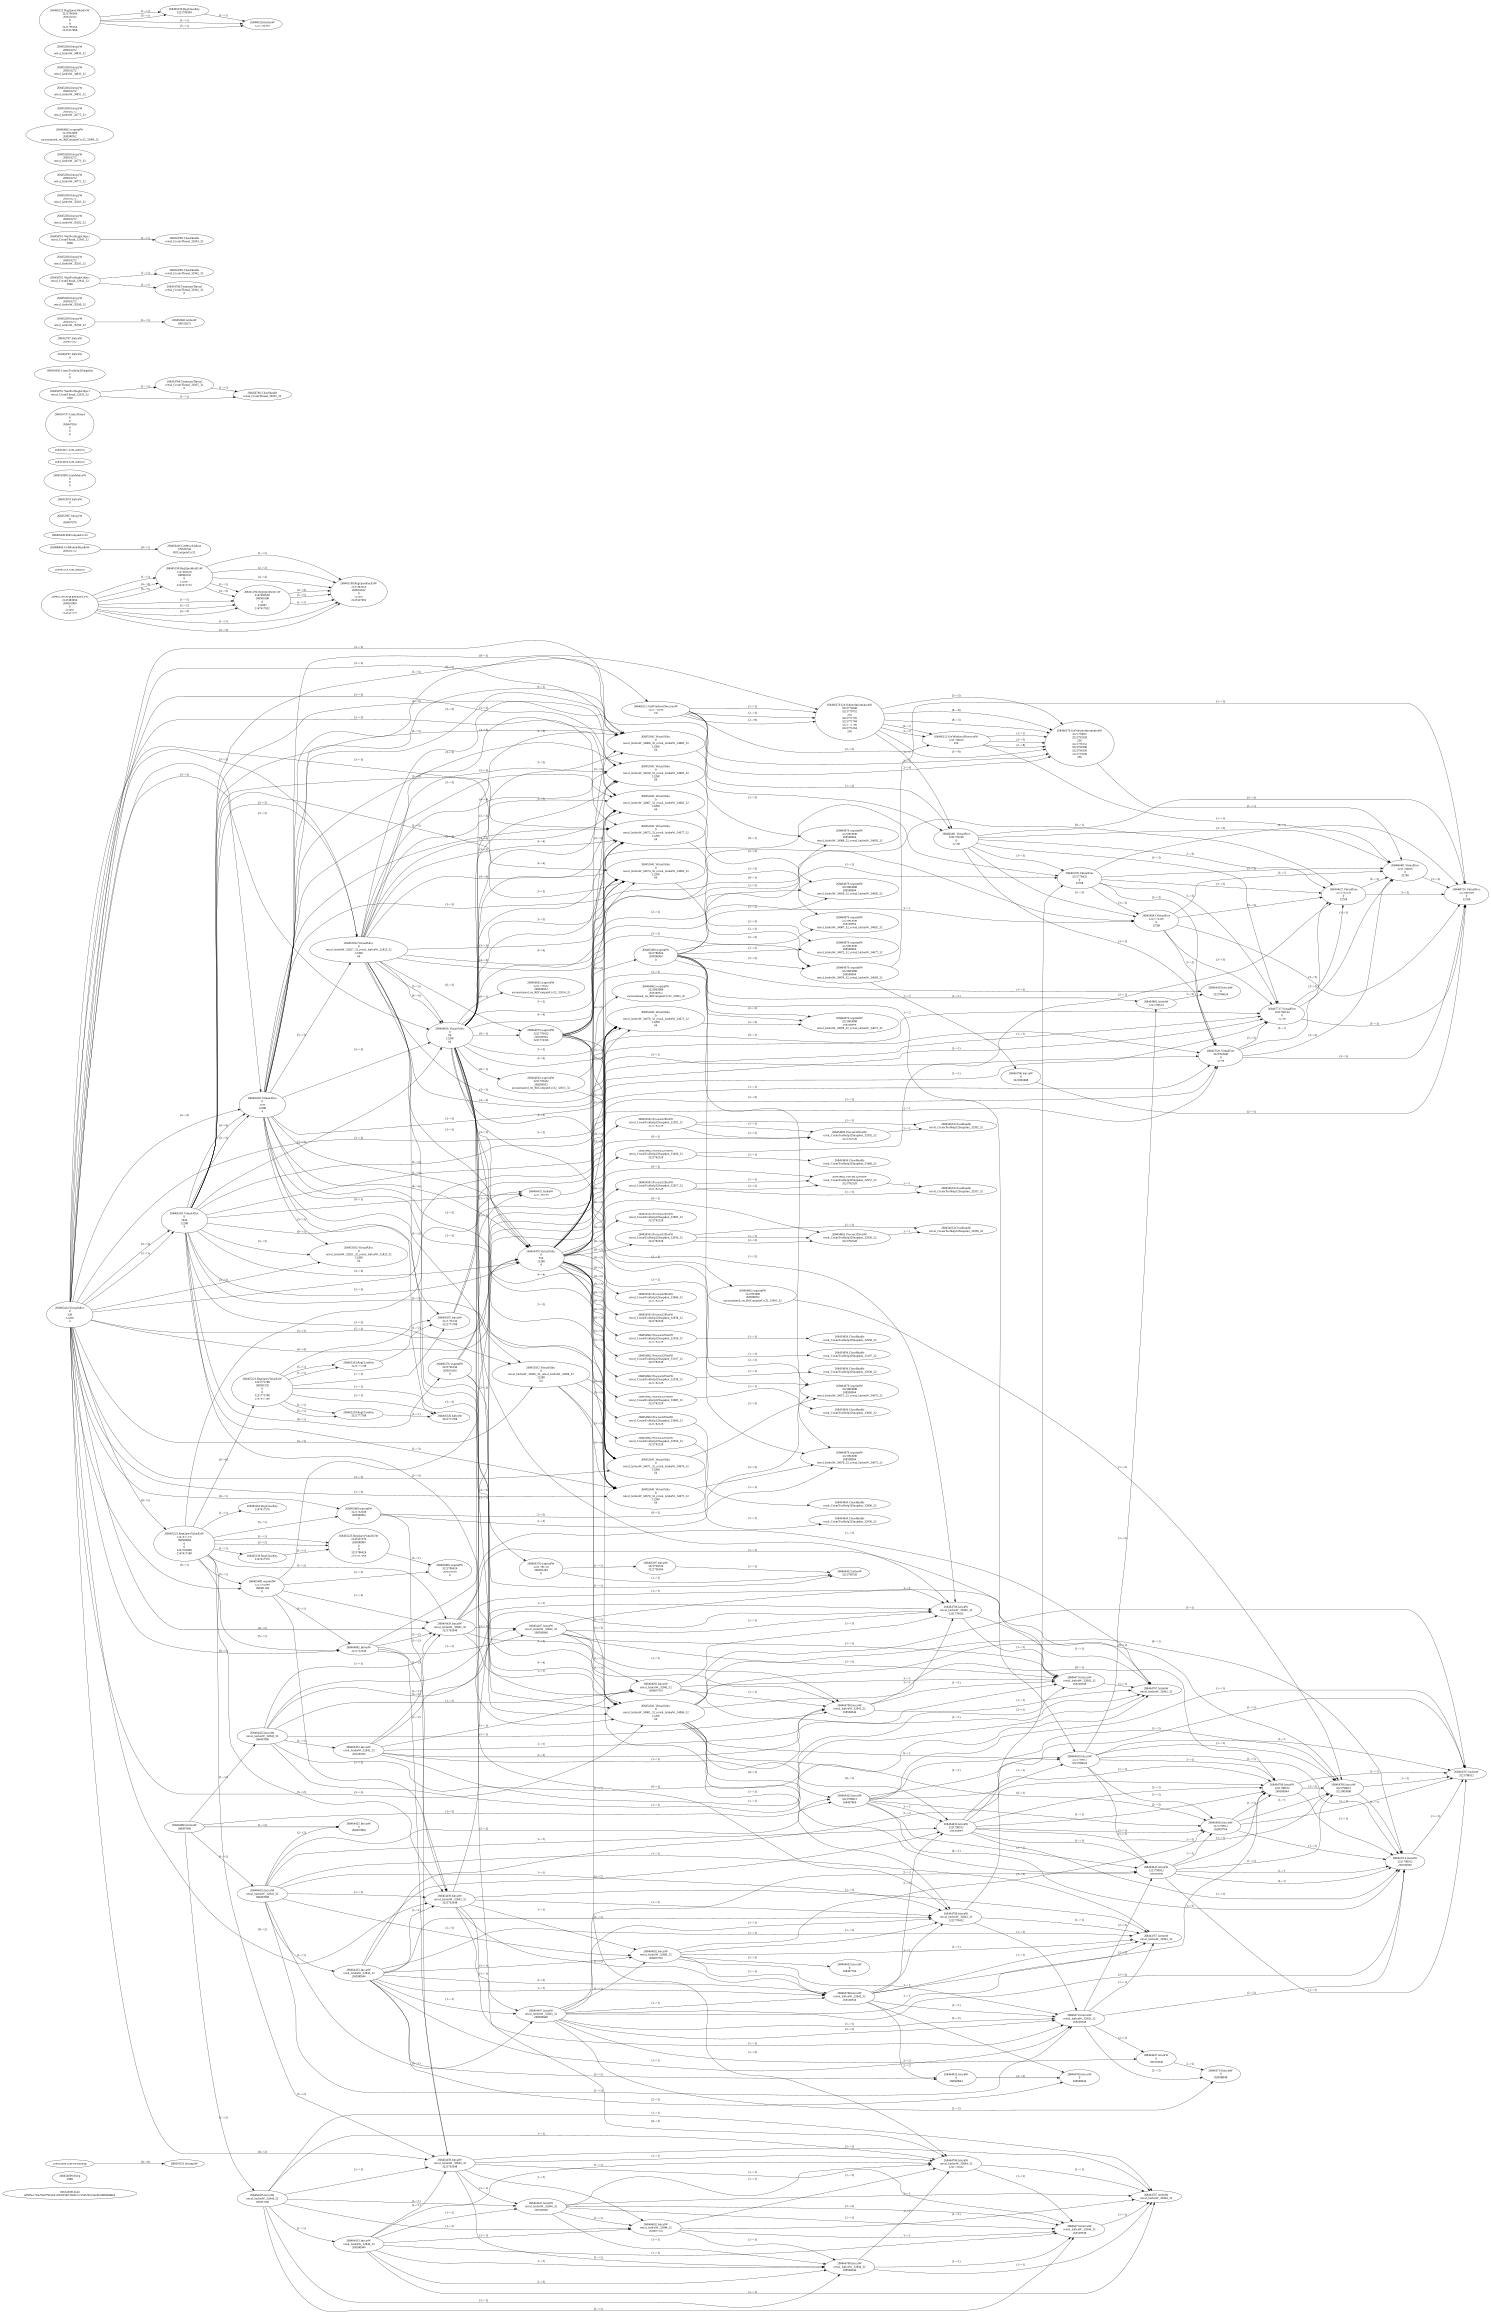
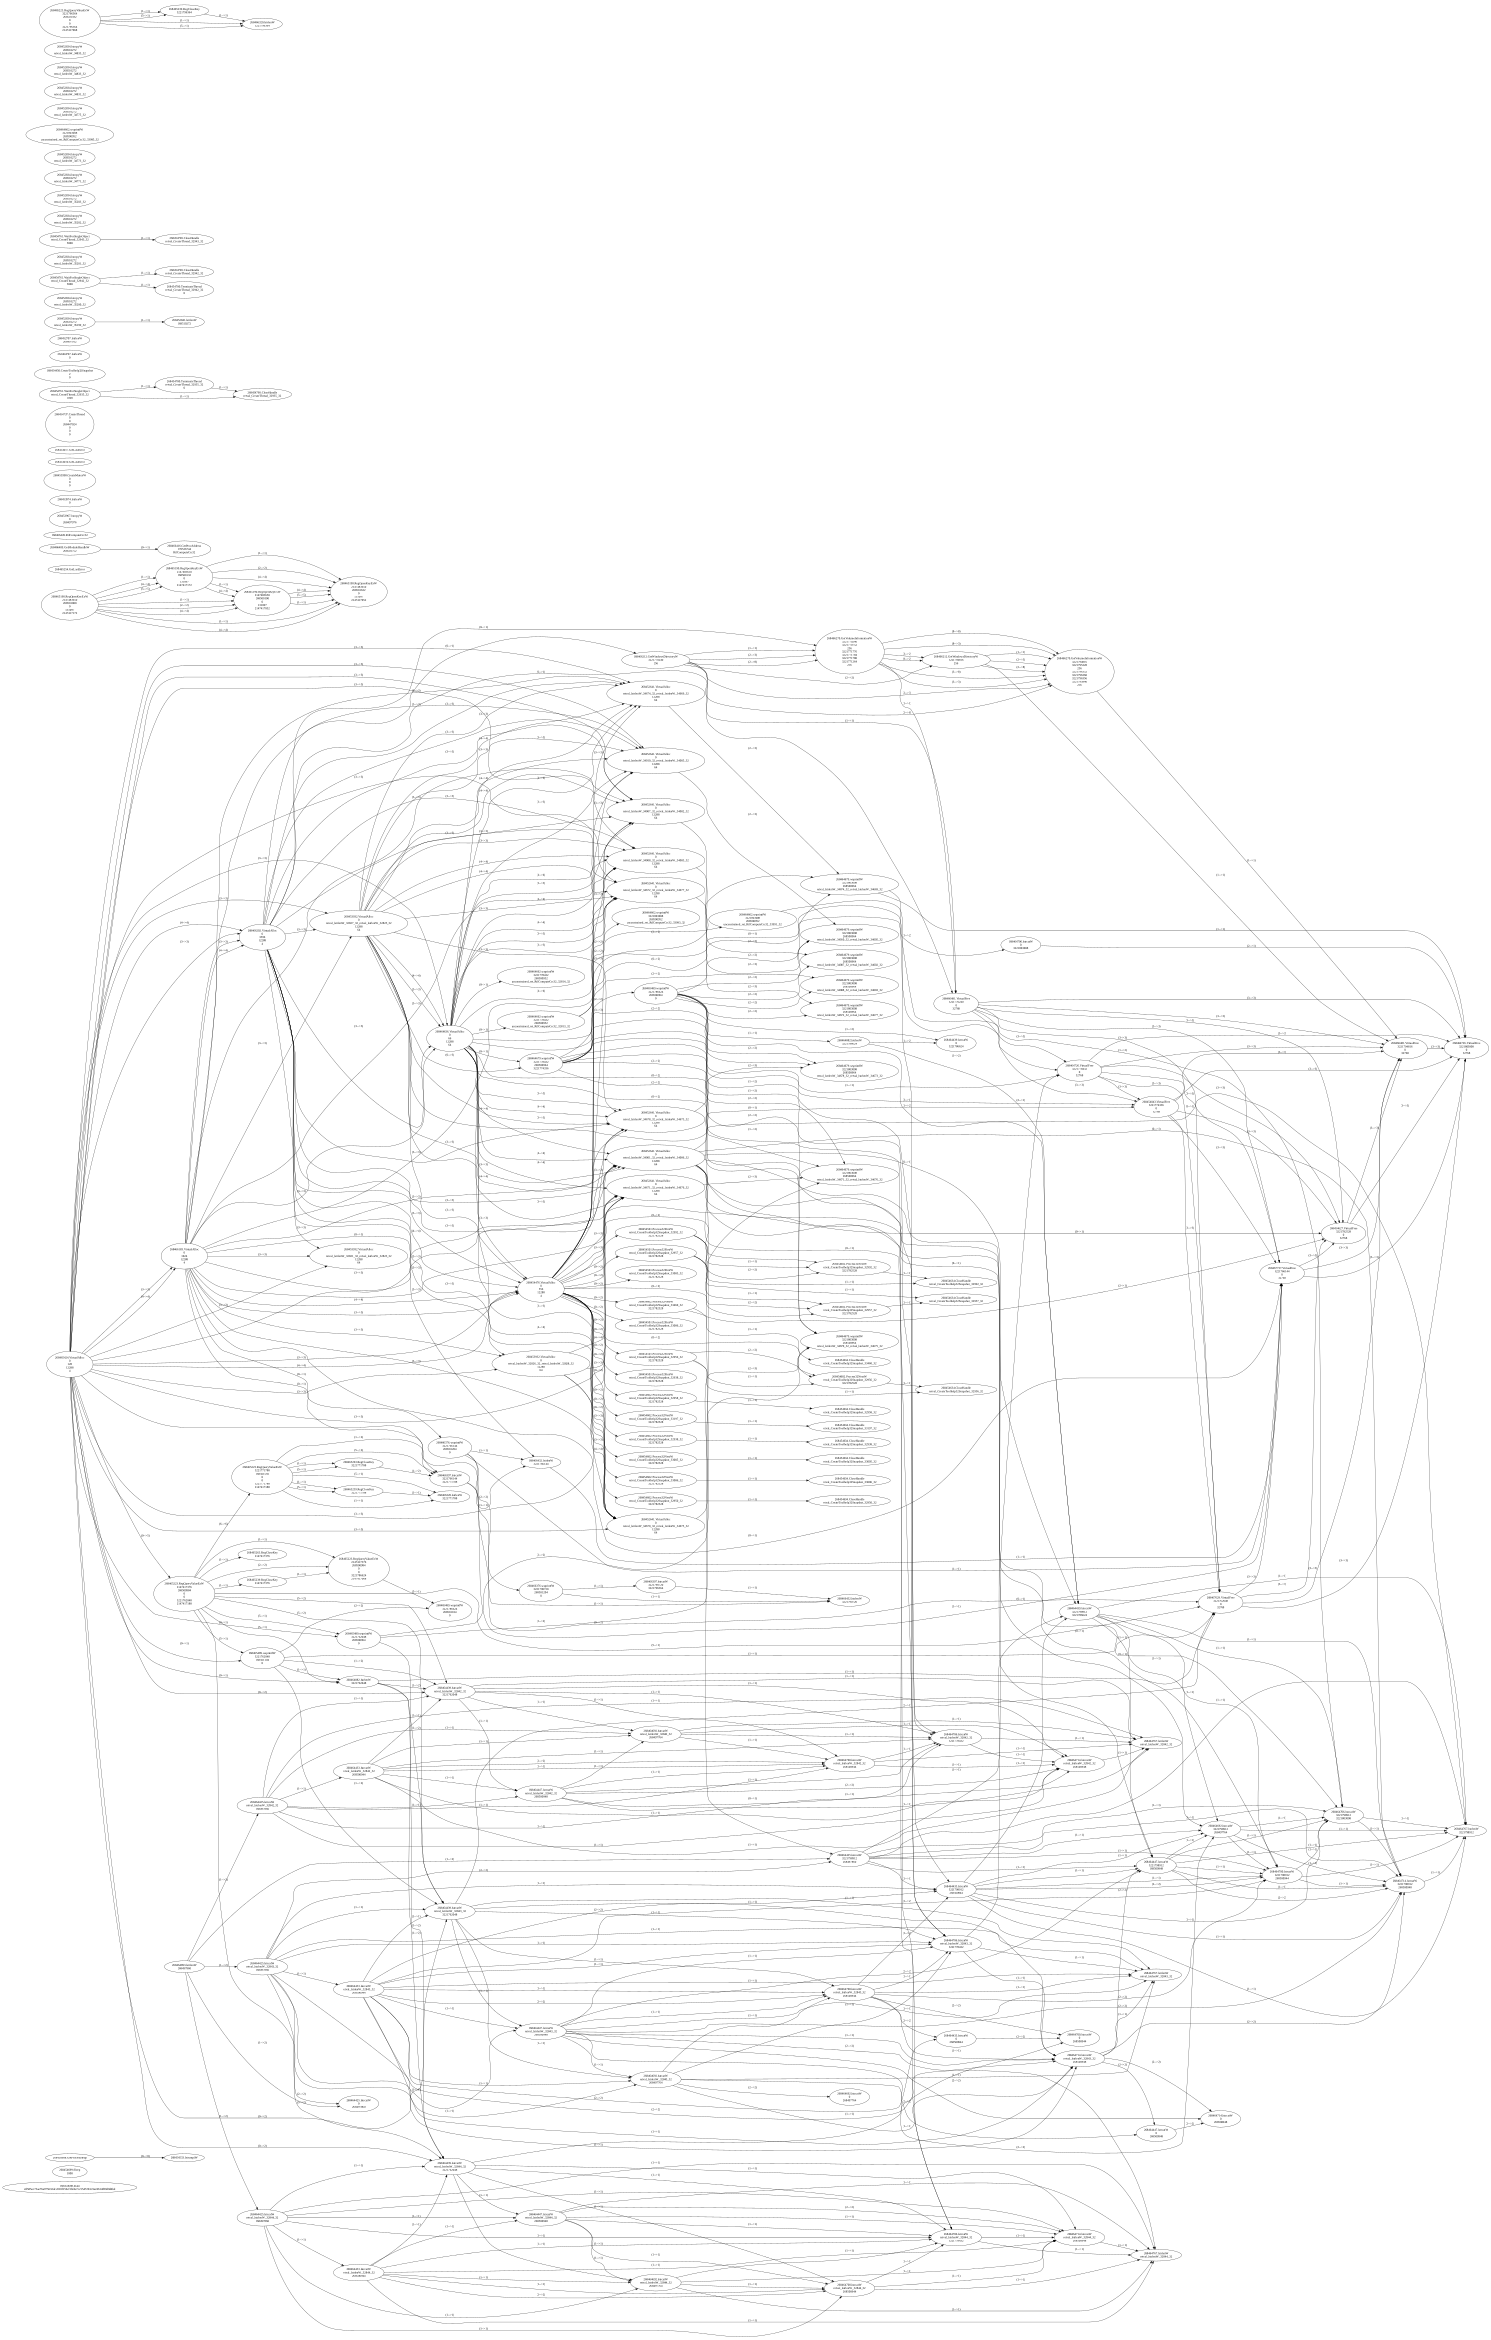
edge "268464439.lstrcatW 3221798912 3221786624" -> "268464882.lstrlenW 3221786624": reversed
edge "268464882.lstrlenW 3221762048" -> "268464447.lstrcatW retval_lstrlenW_32842_32 268500948": now "268464433.lstrcatW retval_lstrlenW_32842_32 268500944" -> "268464447.lstrcatW retval_lstrlenW_32842_32 268500948"
